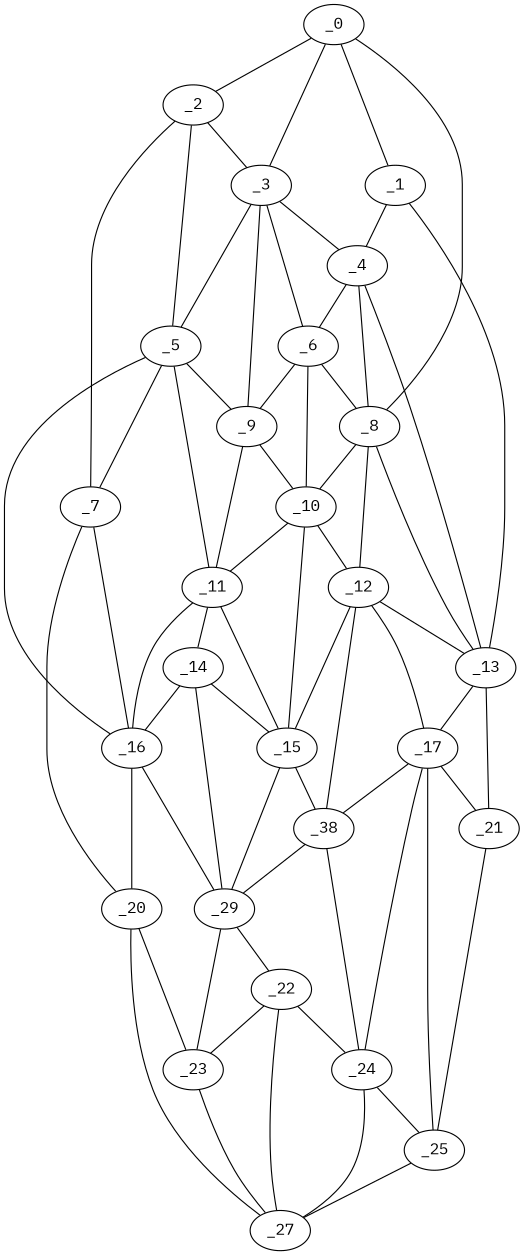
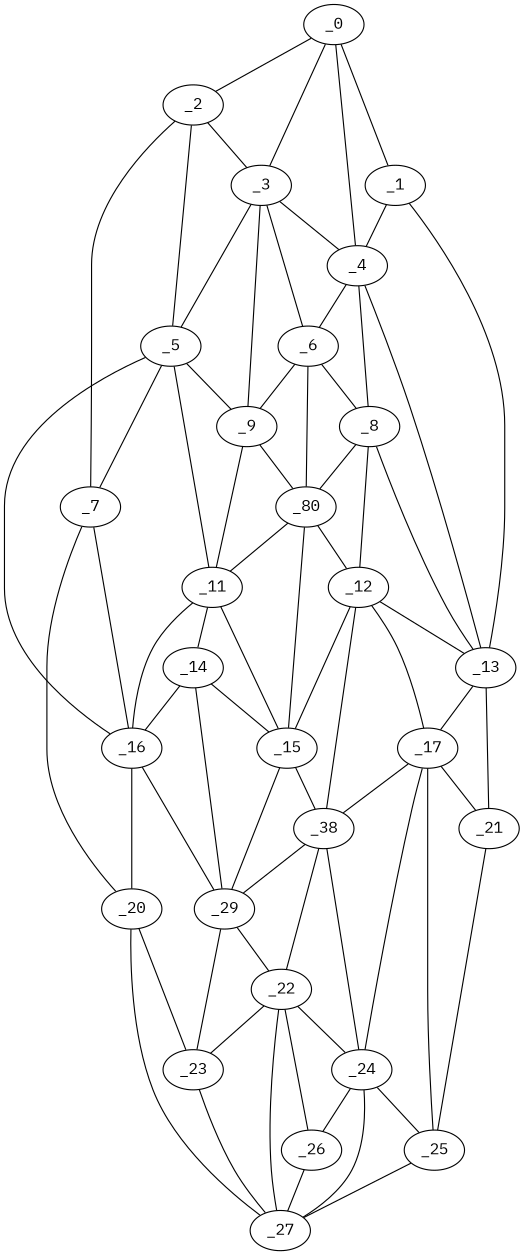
edge "_0" -- "_8": now "_0" -- "_4"
node "_10": label "_10" -> "_80"
edge "_38" -- "_22": added
node "_26": added
